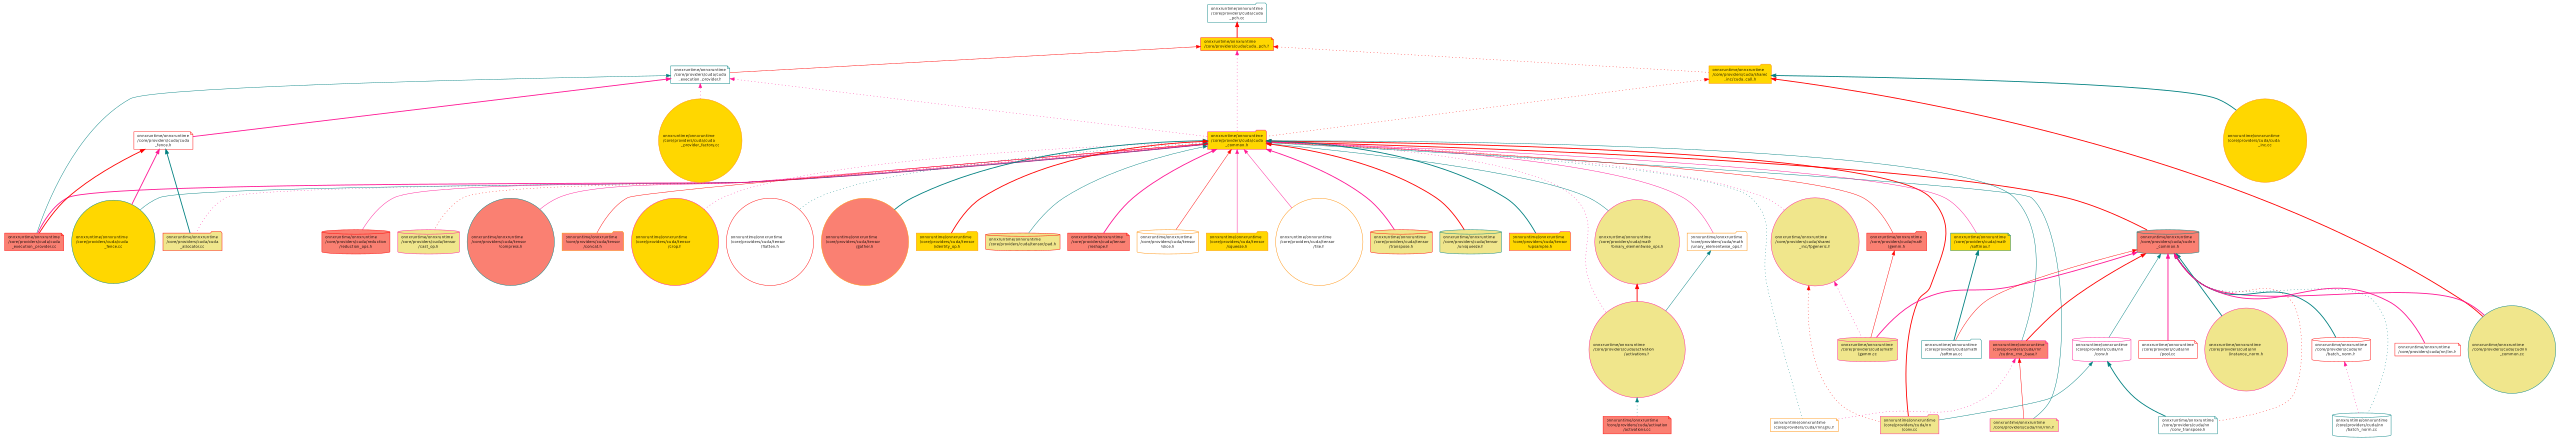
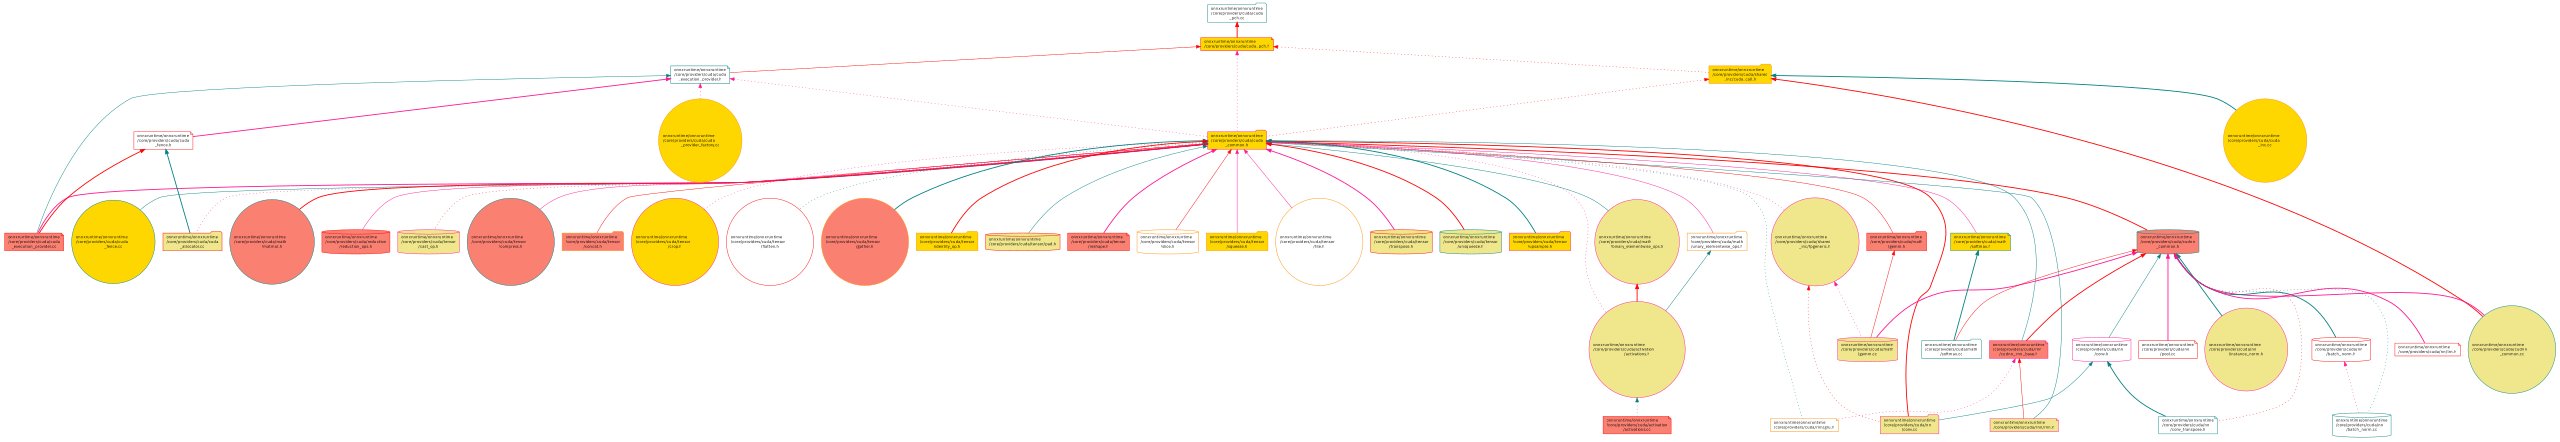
edge "onnxruntime/onnxruntime /core/providers/cuda/cuda _fence.cc" -> "onnxruntime/onnxruntime /core/providers/cuda/cuda _fence.h": removed
node "onnxruntime/onnxruntime /core/providers/cuda/math /matmul.h": added
